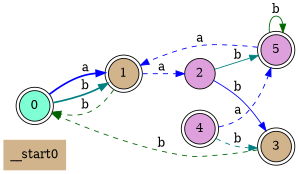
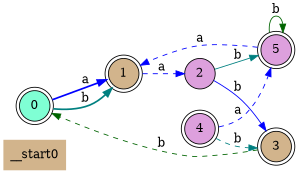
edge "1" -> "0": removed, label "b"
